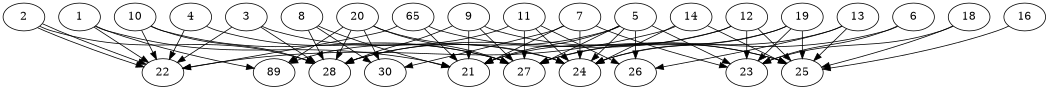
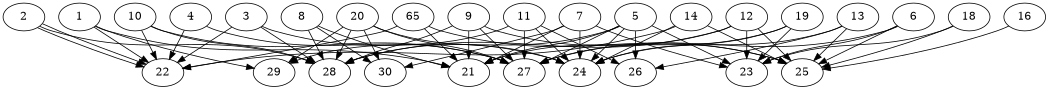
edge "19" -> "25": now "6" -> "25"
node "89": label "89" -> "29"
